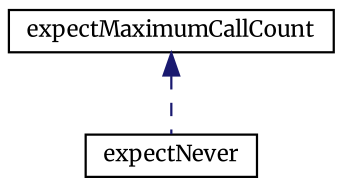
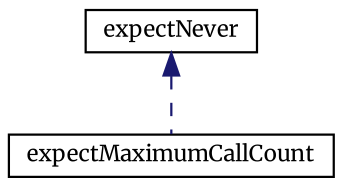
edge "expectNever" -> "expectMaximumCallCount": reversed
